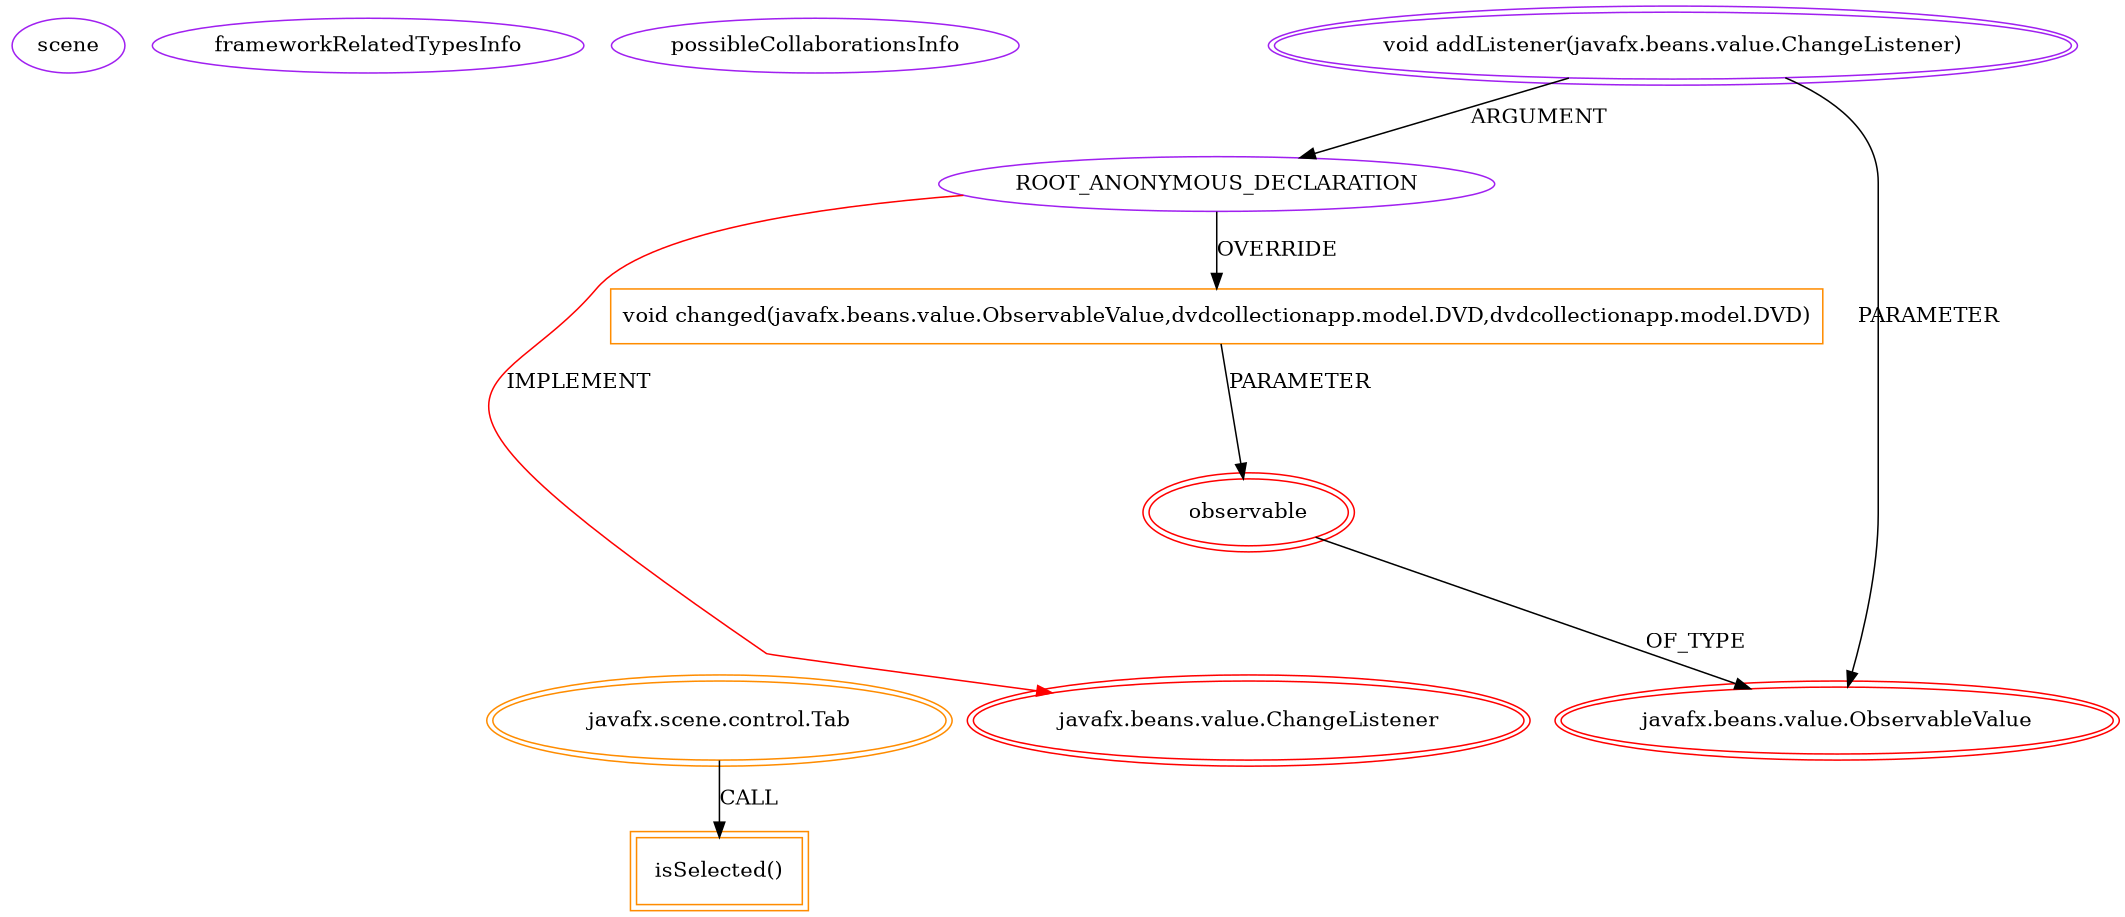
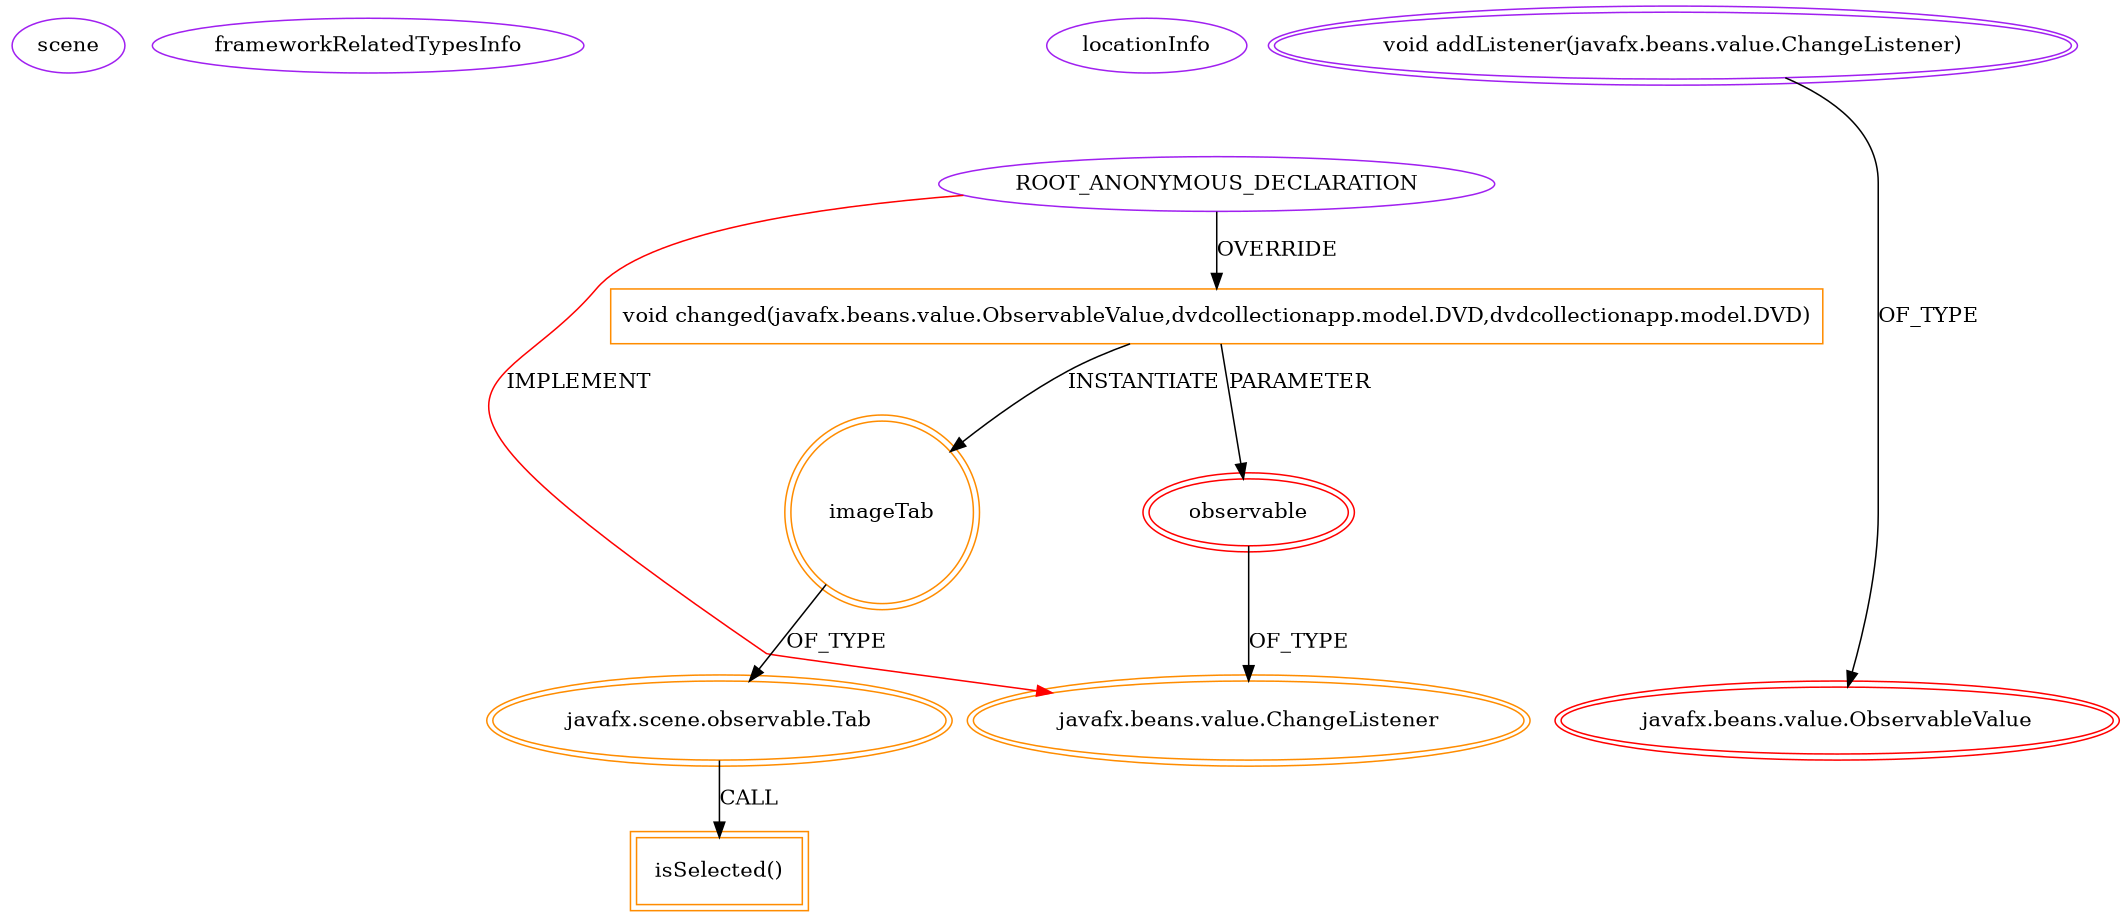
node "possibleCollaborationsInfo": removed
node "locationInfo": added
edge "void addListener(javafx.beans.value.ChangeListener)" -> "ROOT_ANONYMOUS_DECLARATION": removed, label "ARGUMENT"
edge "void addListener(javafx.beans.value.ChangeListener)" -> "javafx.beans.value.ObservableValue": label "PARAMETER" -> "OF_TYPE"
node "imageTab": added
edge "observable" -> "javafx.beans.value.ObservableValue": now "observable" -> "javafx.beans.value.ChangeListener"
node "javafx.scene.control.Tab": label "javafx.scene.control.Tab" -> "javafx.scene.observable.Tab"
node "javafx.beans.value.ChangeListener": color red -> darkorange
